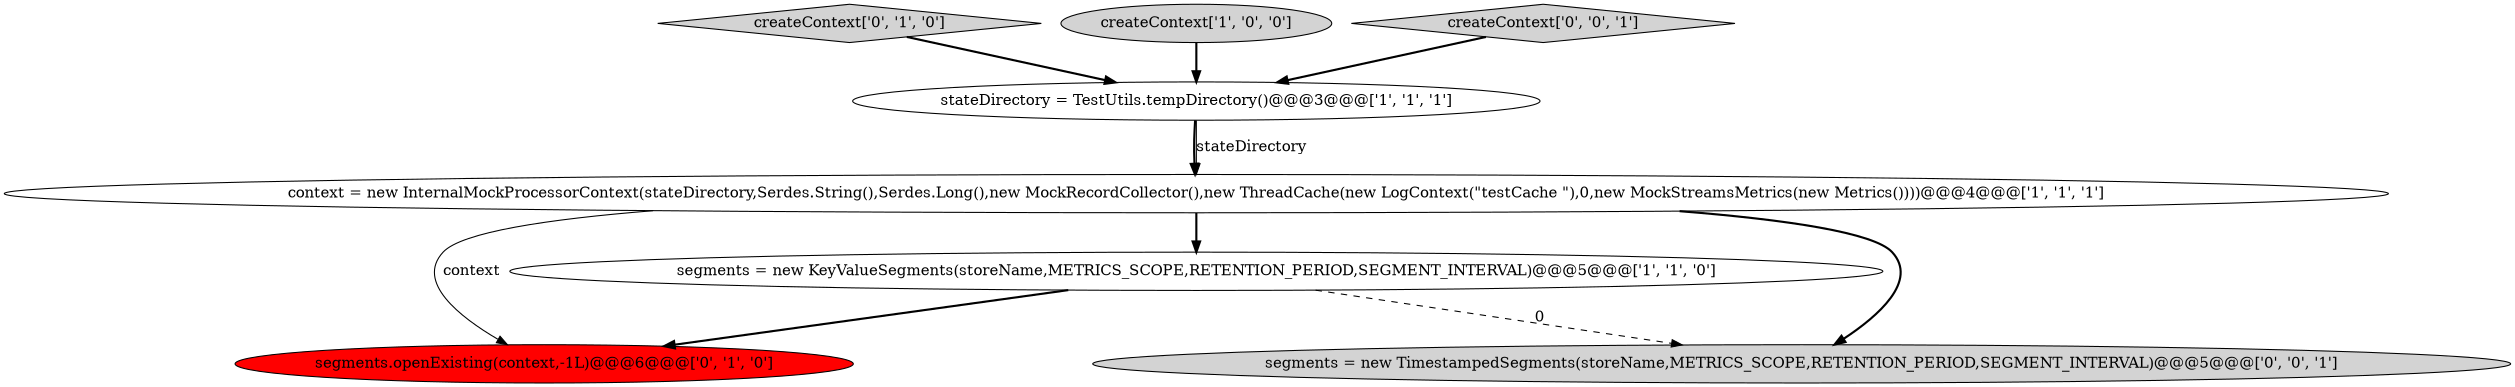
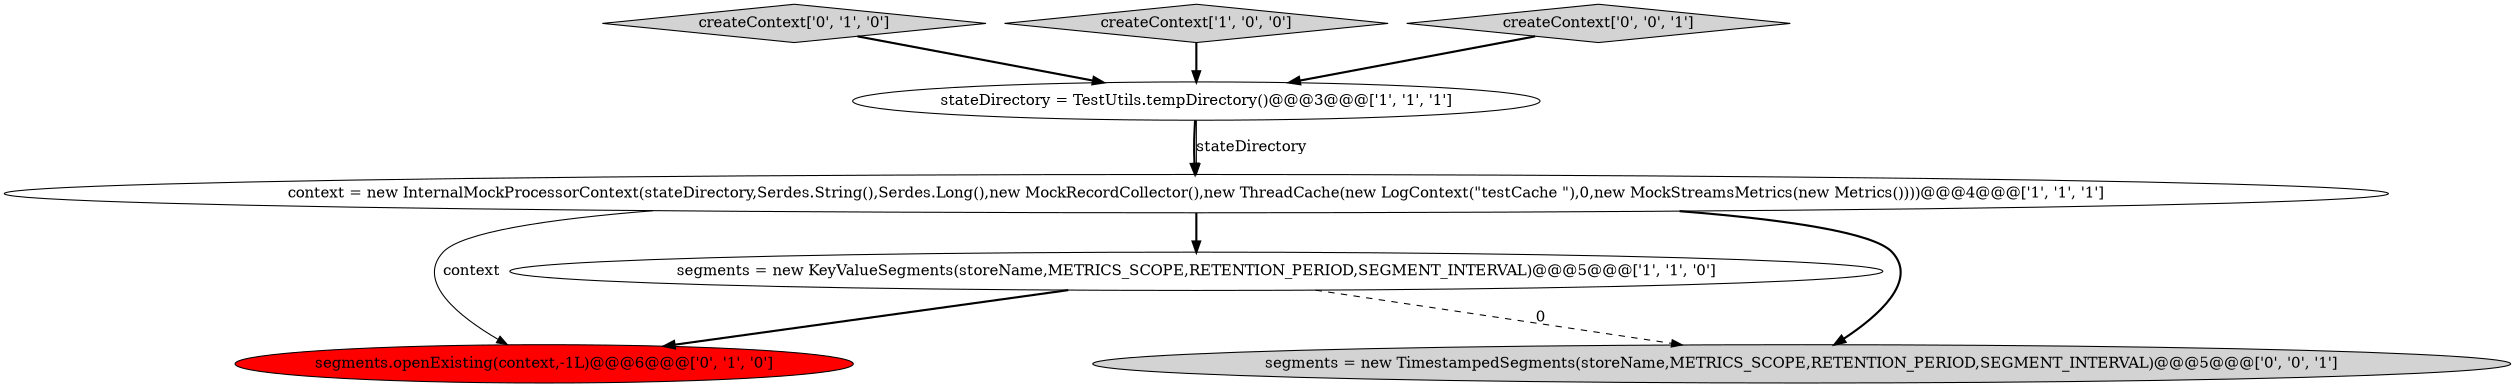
node "createContext['1', '0', '0']": shape ellipse -> diamond
